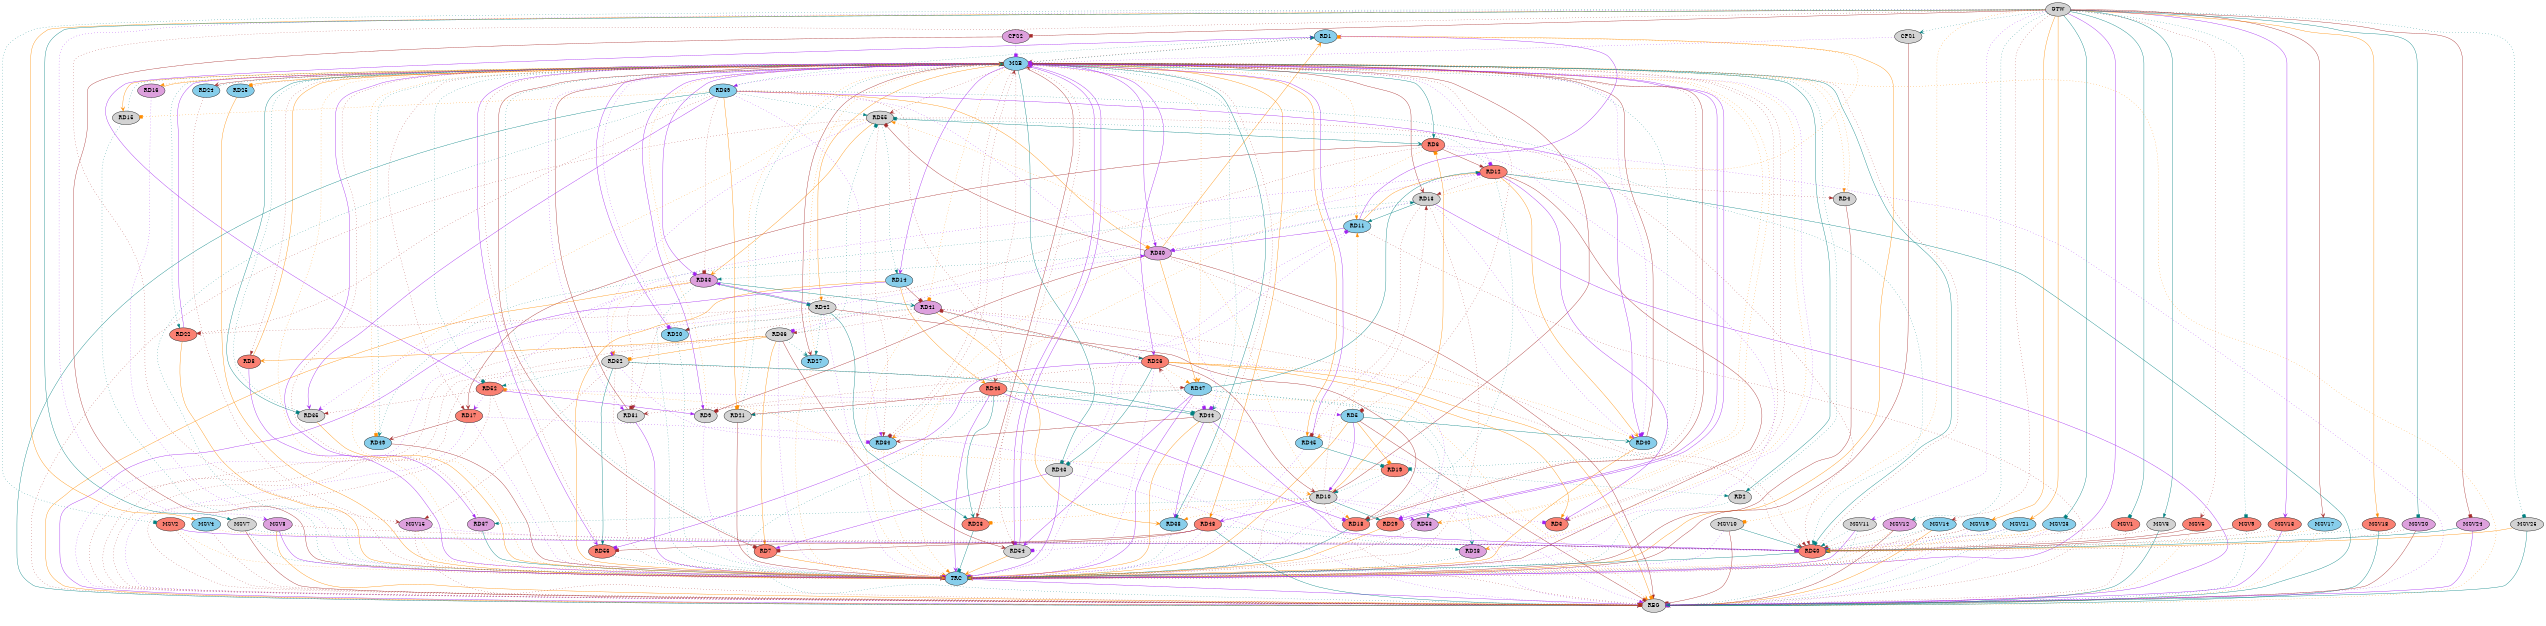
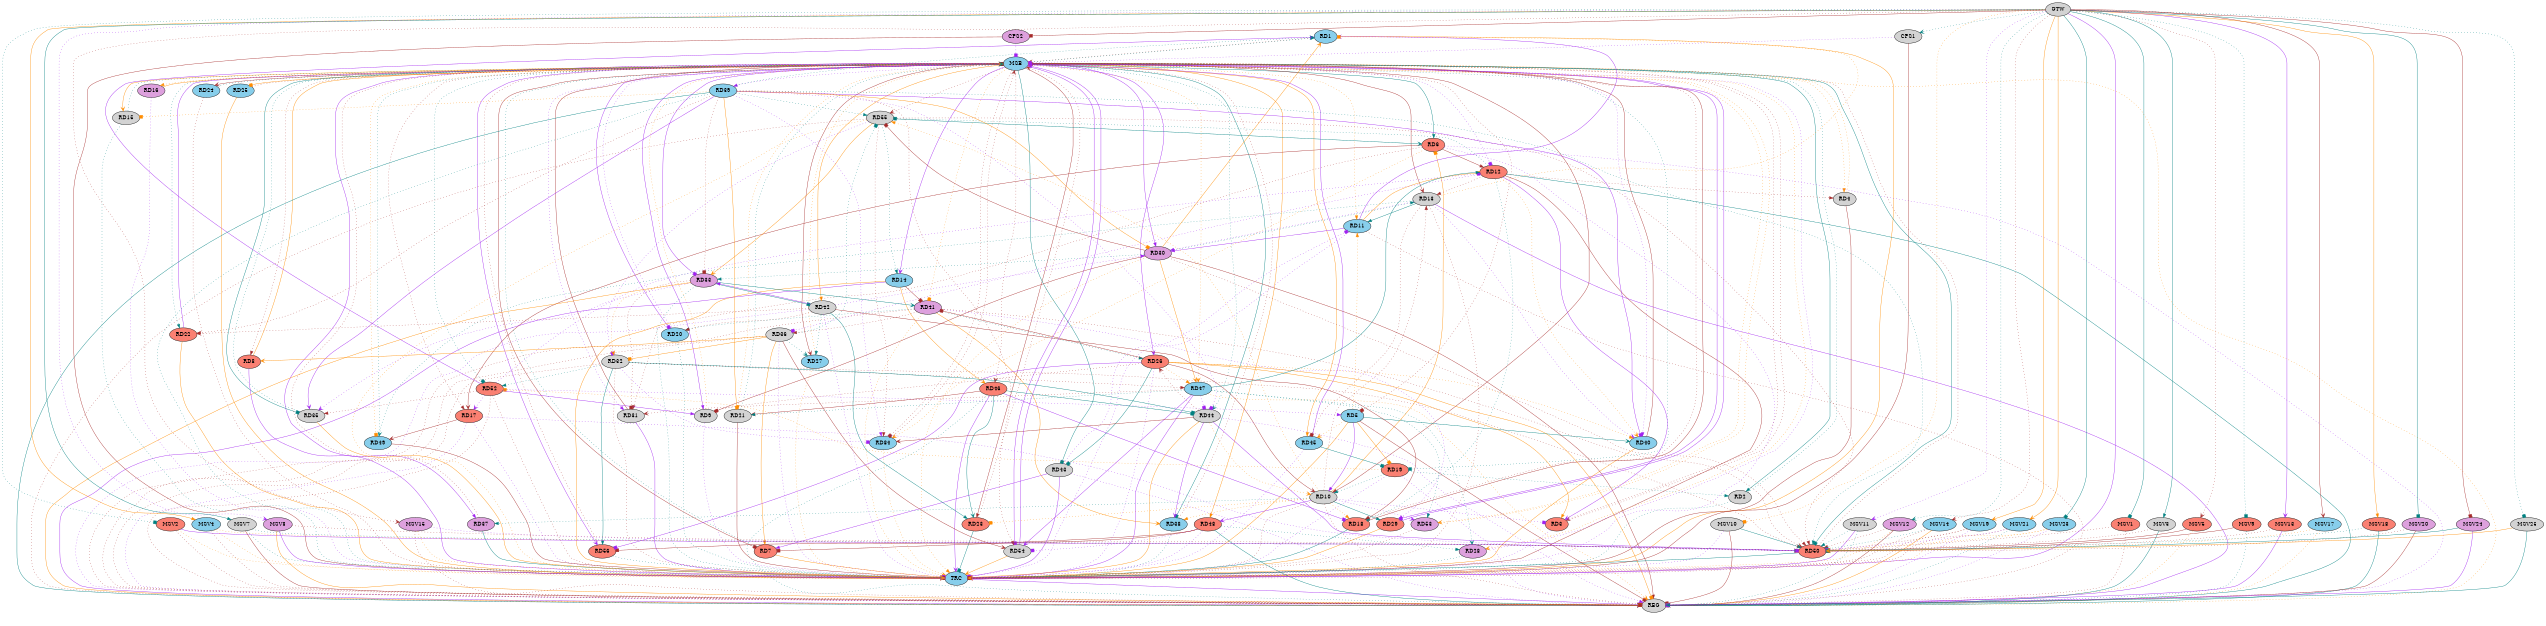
edge "MSB" -> "TRC": now "MSV4" -> "TRC"
edge "RD12" -> "RD40": style solid -> dotted
edge "RD32" -> "MSV15": now "RD32" -> "RD50"
edge "MSV21" -> "TRC": color teal -> brown
